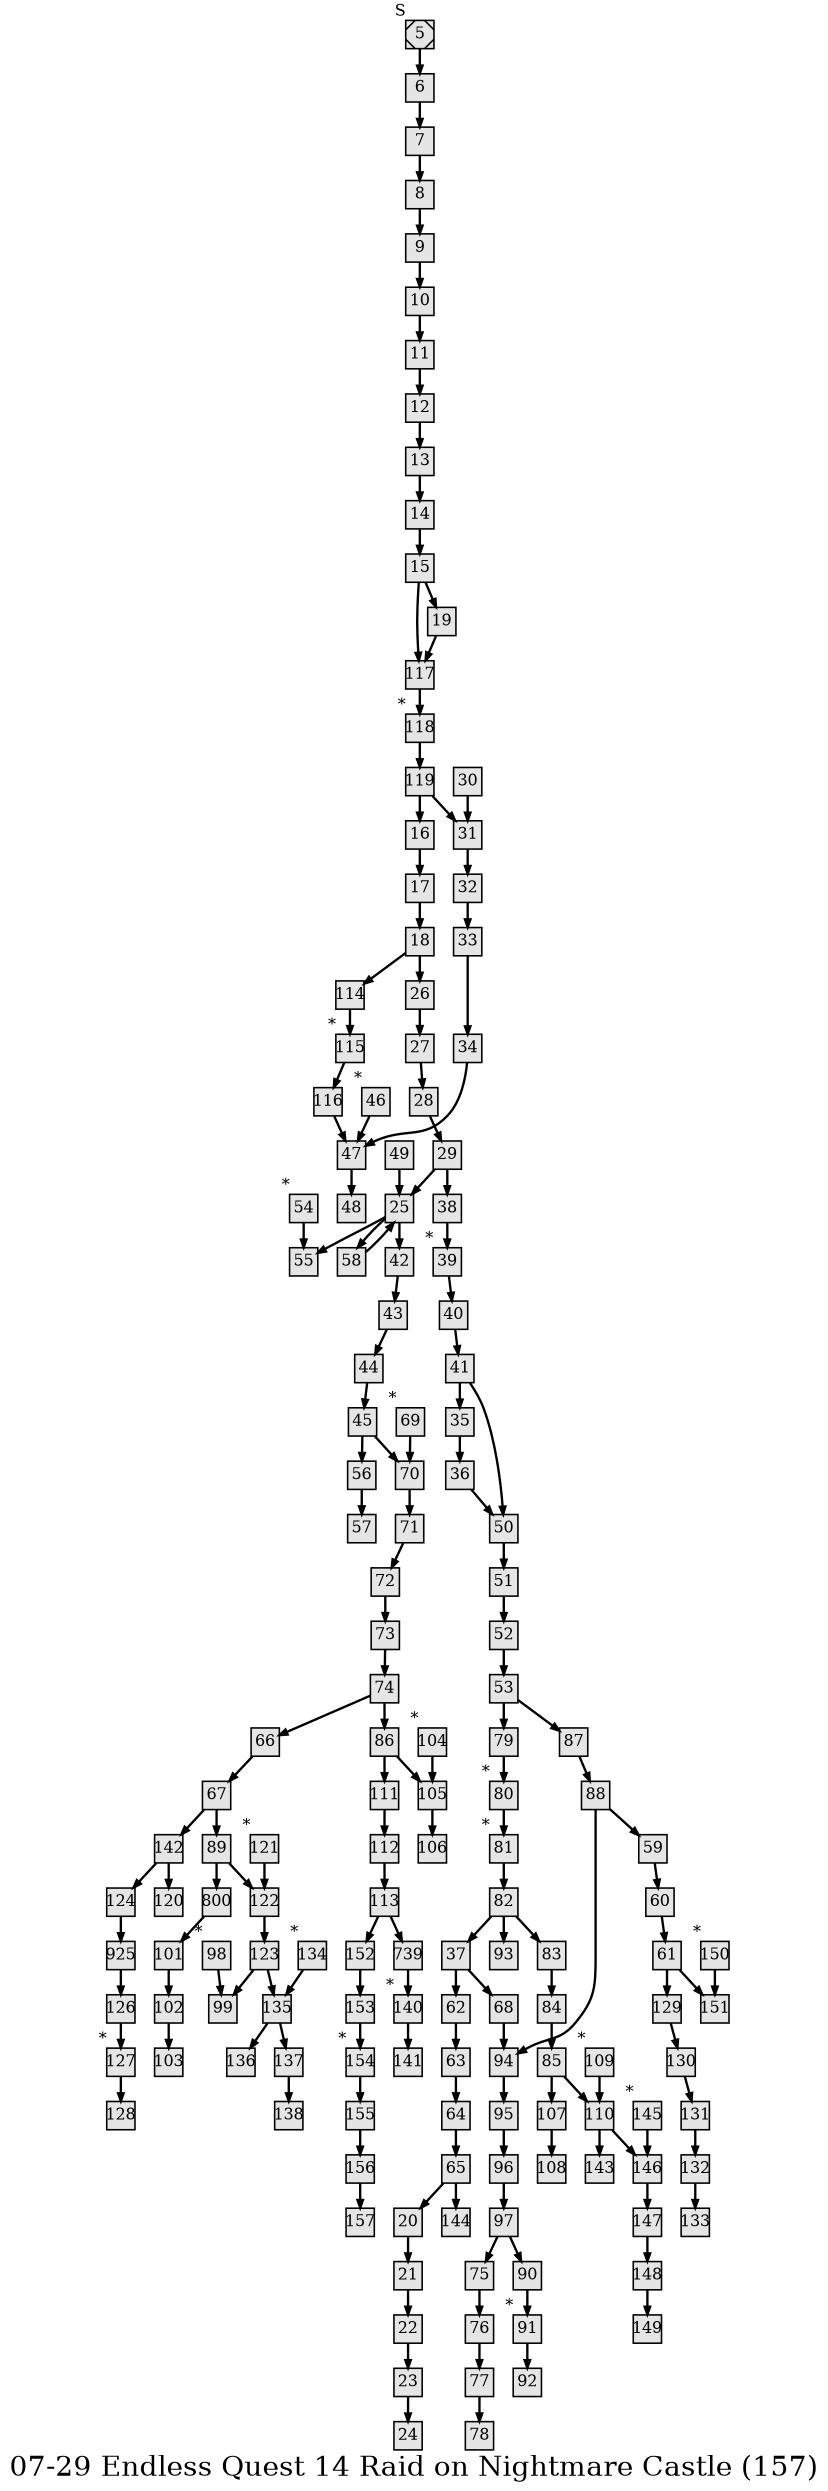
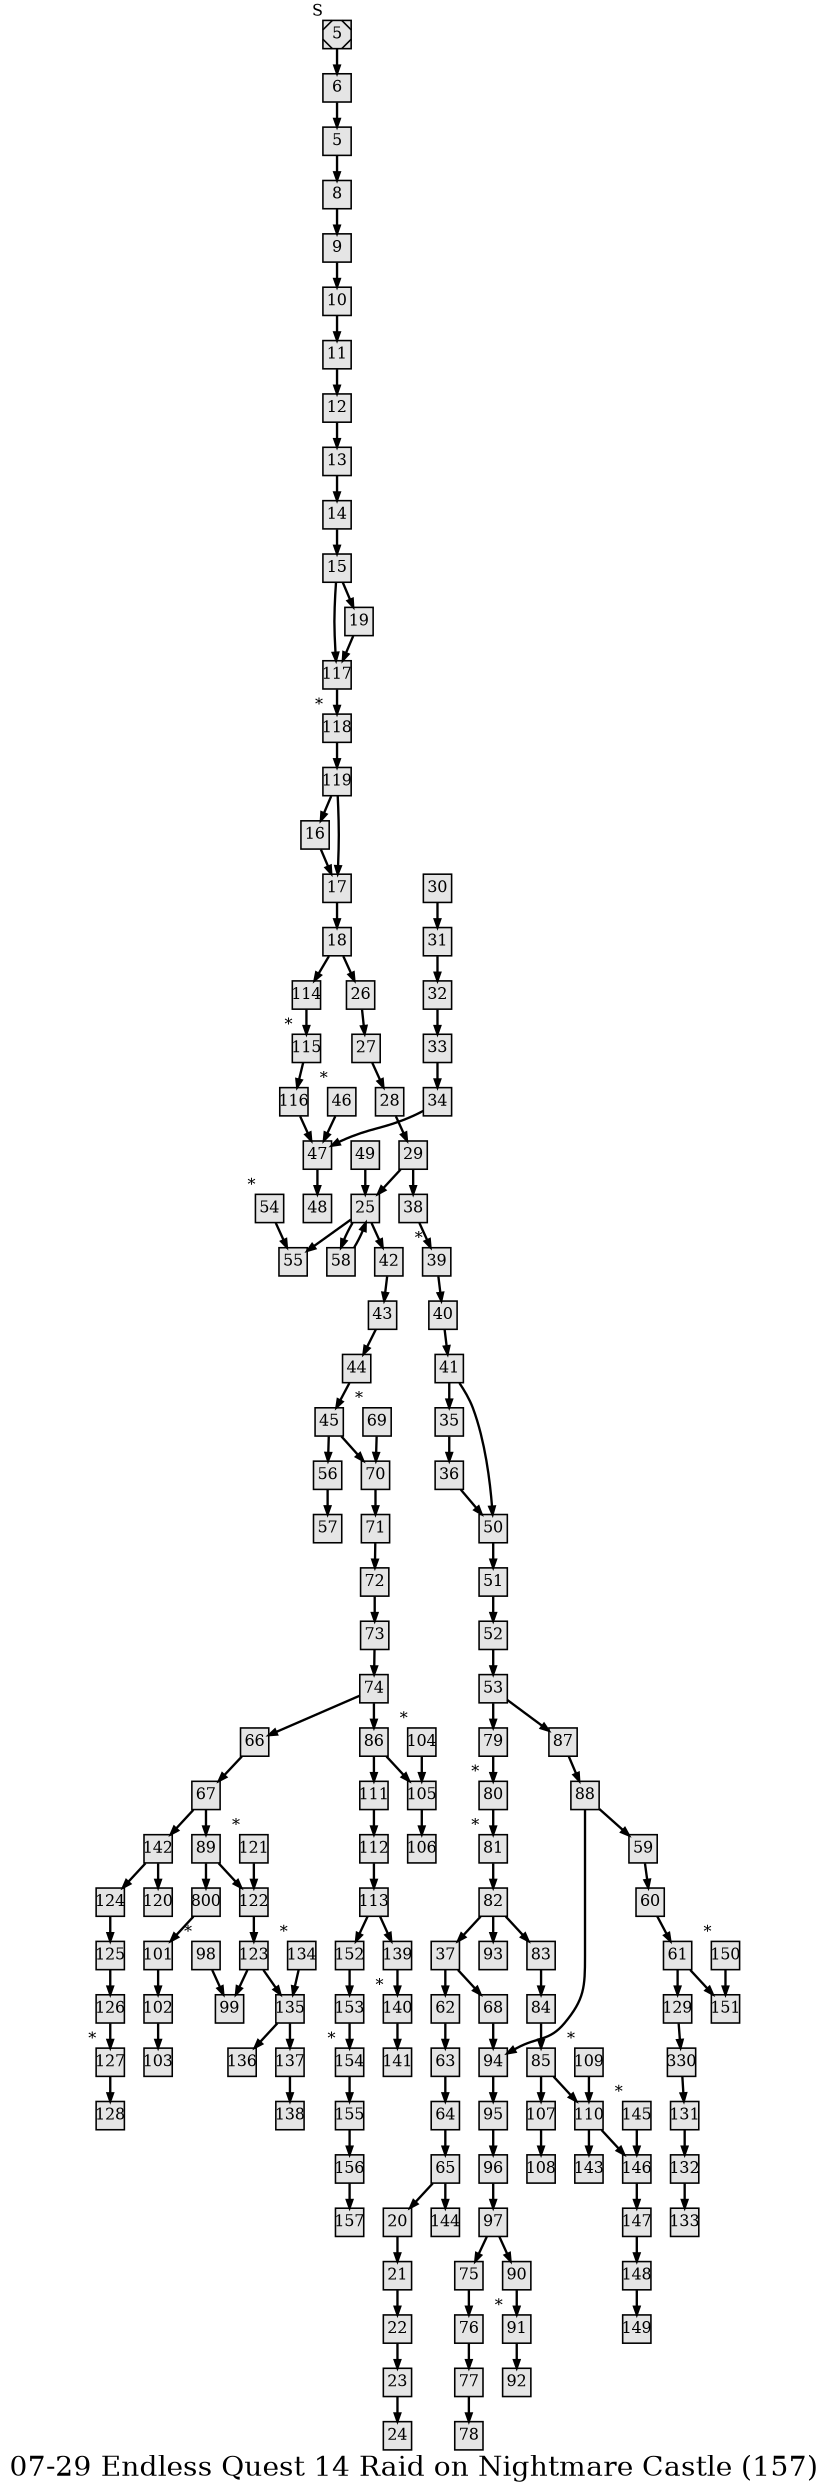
node "7": label "7" -> "5"
edge "119" -> "31": now "119" -> "17"
node "925": label "925" -> "125"
node "739": label "739" -> "139"
node "130": label "130" -> "330"
